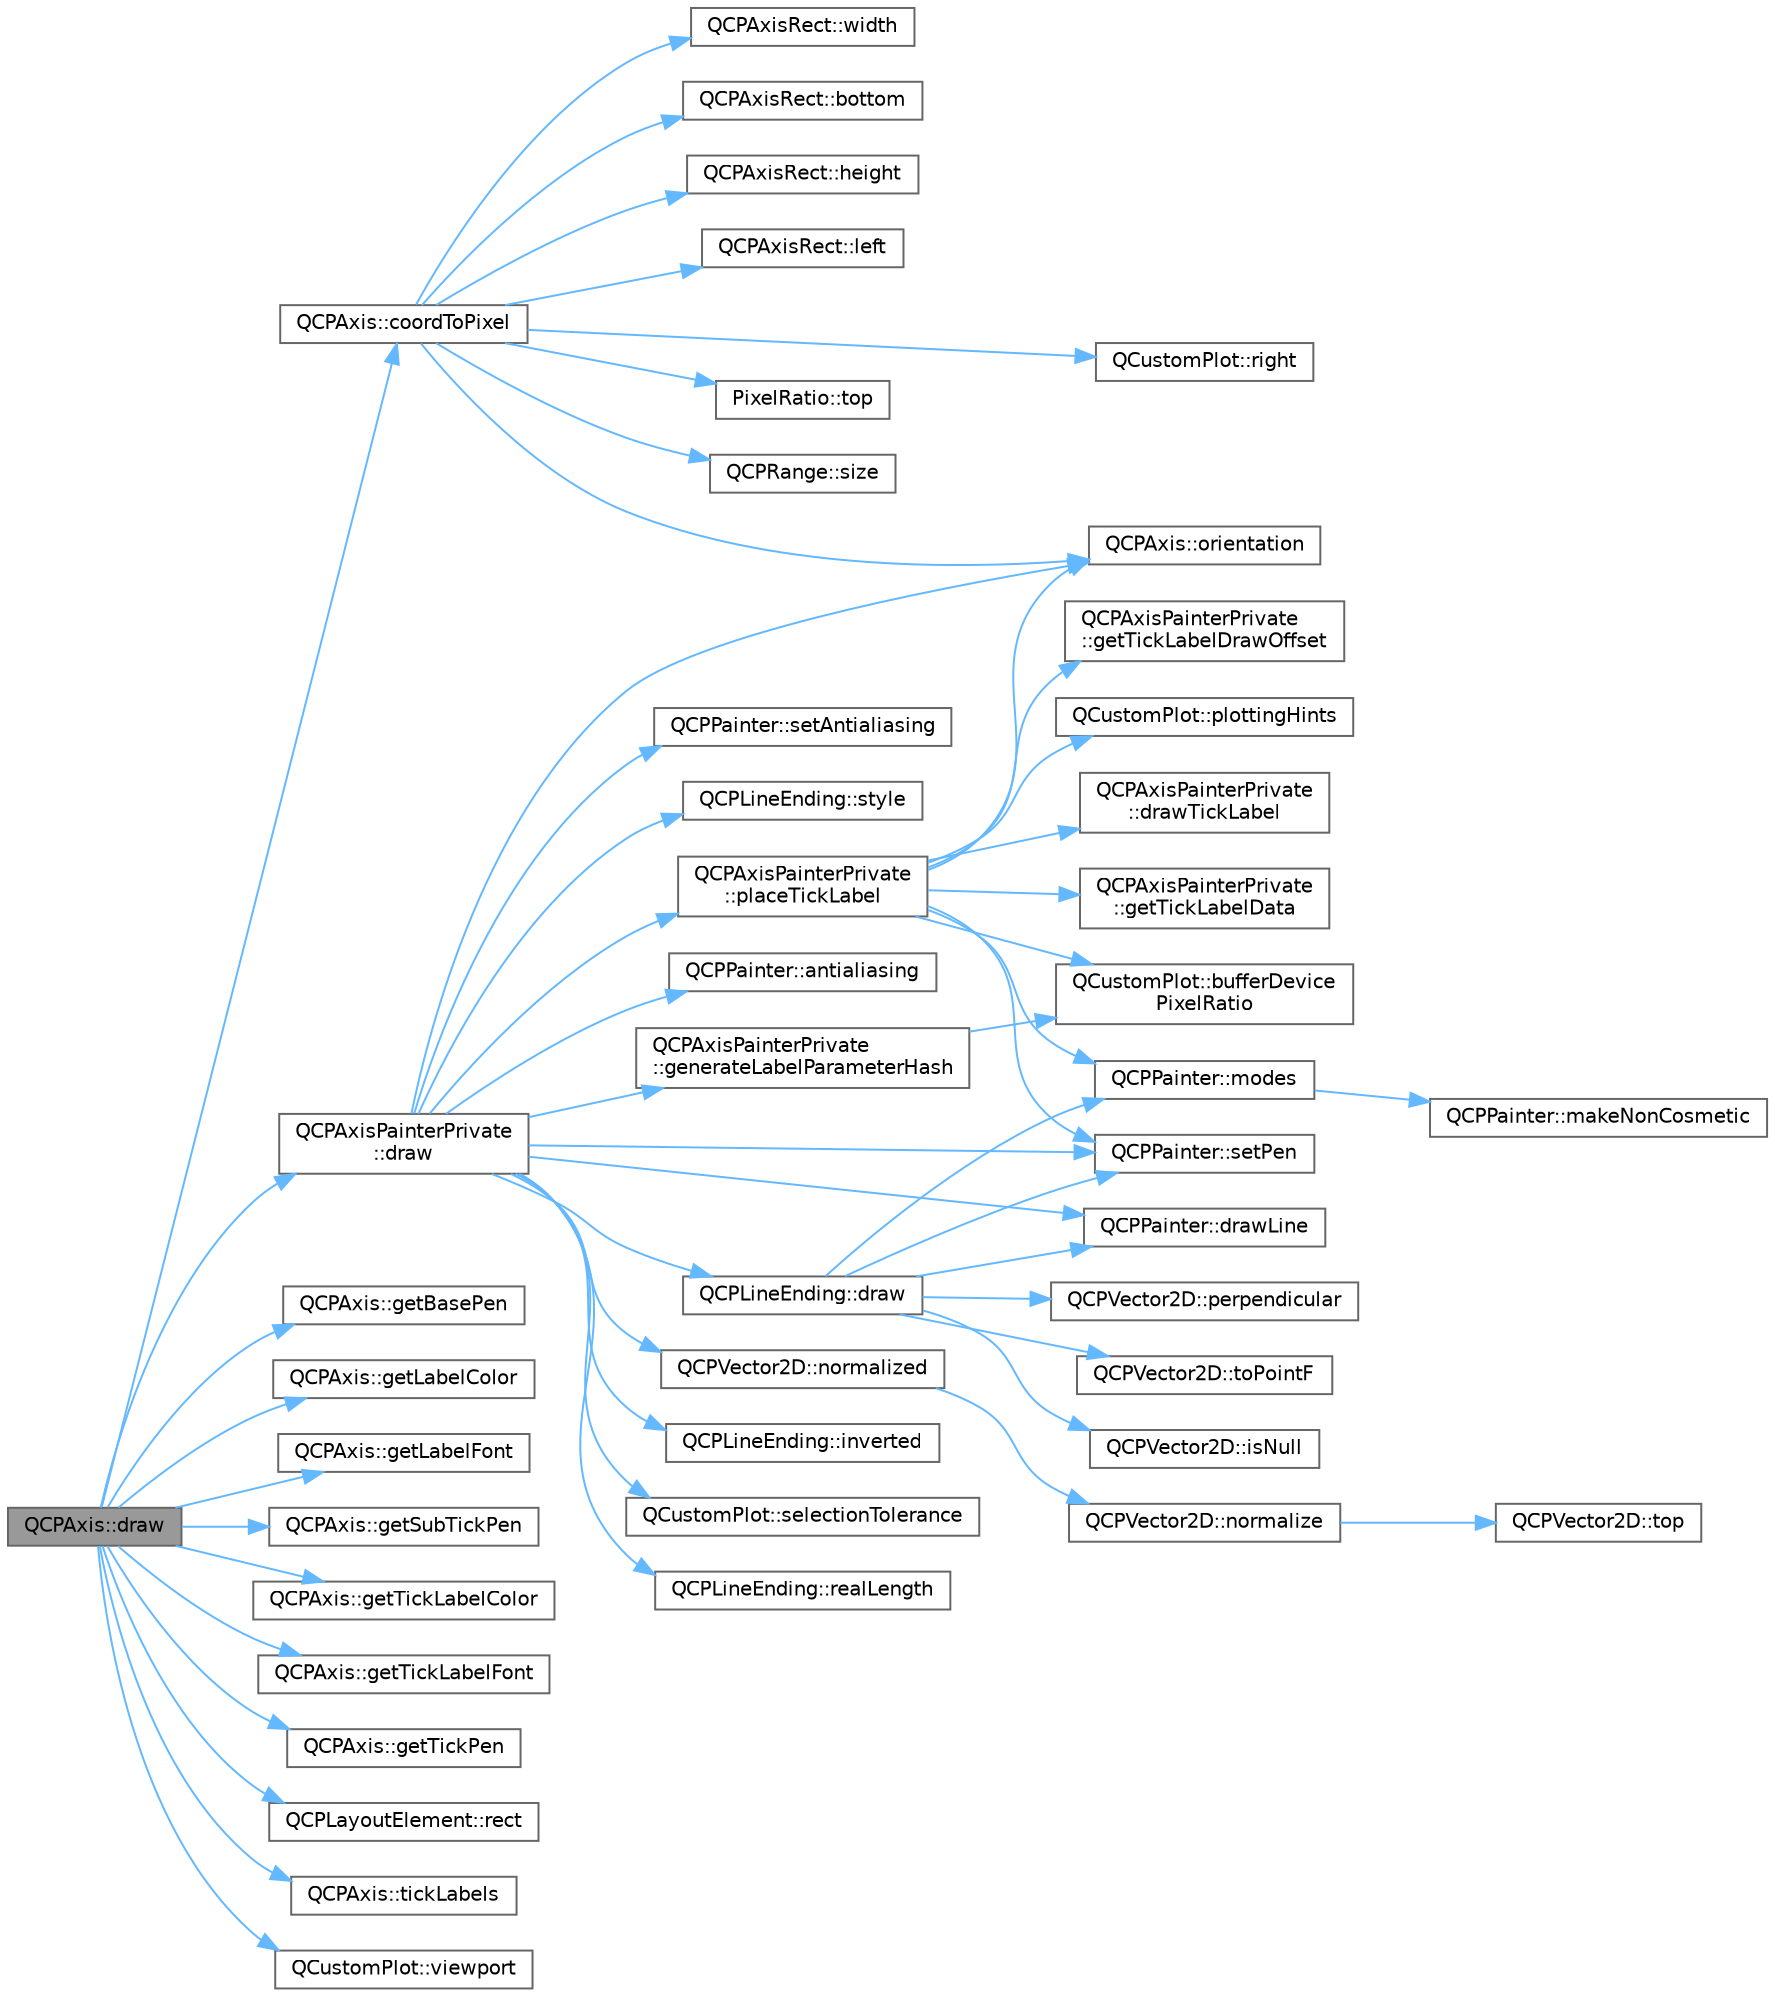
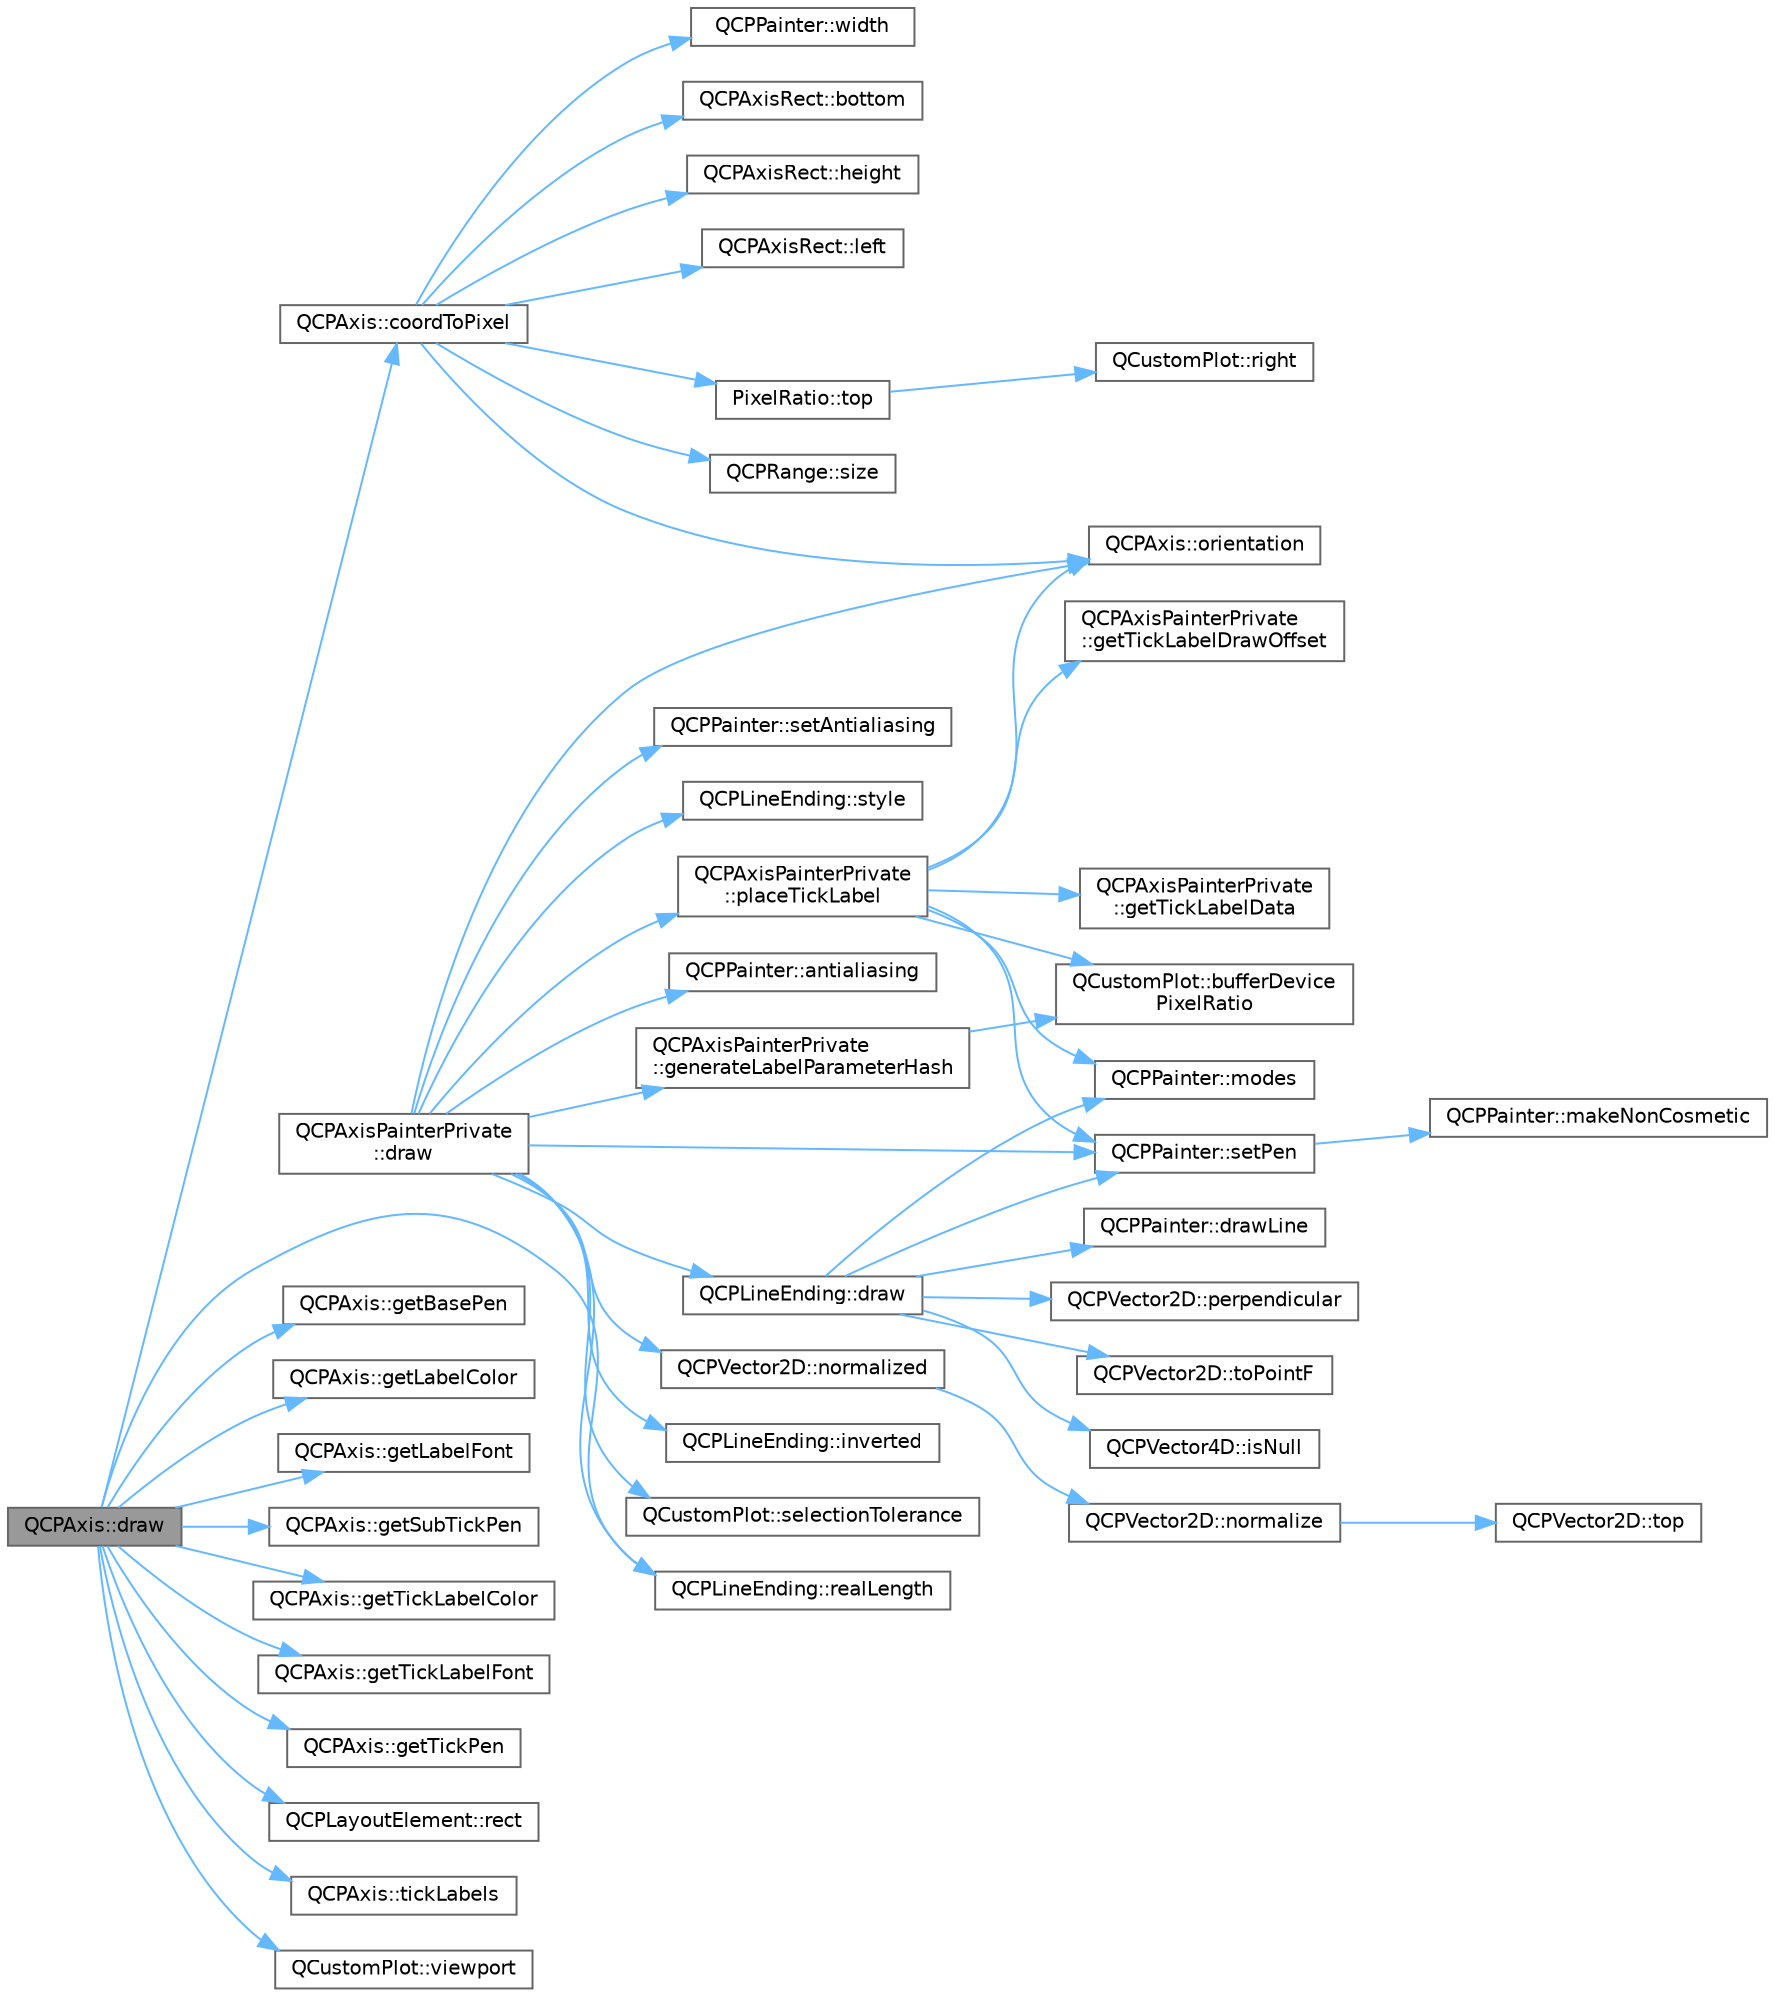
node "QCPAxisRect::width": label "QCPAxisRect::width" -> "QCPPainter::width"
edge "QCPAxis::coordToPixel" -> "QCustomPlot::right": now "PixelRatio::top" -> "QCustomPlot::right"
node "QCustomPlot::plottingHints": removed
node "QCPAxisPainterPrivate ::drawTickLabel": removed
edge "QCPPainter::modes" -> "QCPPainter::makeNonCosmetic": now "QCPPainter::setPen" -> "QCPPainter::makeNonCosmetic"
edge "QCPAxisPainterPrivate ::draw" -> "QCPPainter::drawLine": removed
edge "QCPAxis::draw" -> "QCPAxisPainterPrivate ::draw": now "QCPAxis::draw" -> "QCPLineEnding::realLength"
node "QCPVector2D::isNull": label "QCPVector2D::isNull" -> "QCPVector4D::isNull"
